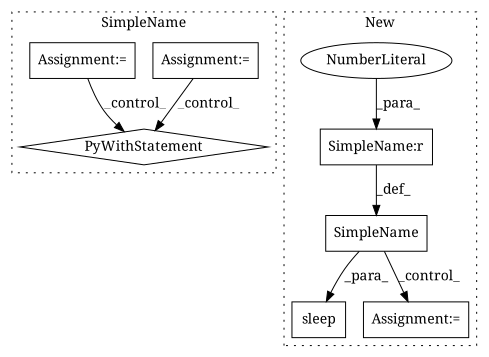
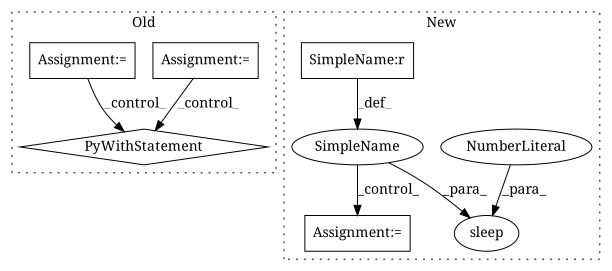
cluster "SimpleName": label "SimpleName" -> "Old"
edge "NumberLiteral" -> "SimpleName:r": now "NumberLiteral" -> "sleep"
node "SimpleName": shape box -> ellipse
node "sleep": shape box -> ellipse
